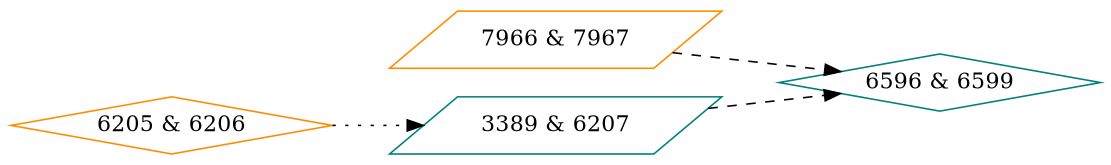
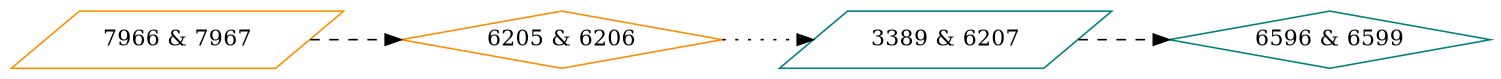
edge "7966 & 7967" -> "6596 & 6599": now "7966 & 7967" -> "6205 & 6206"
